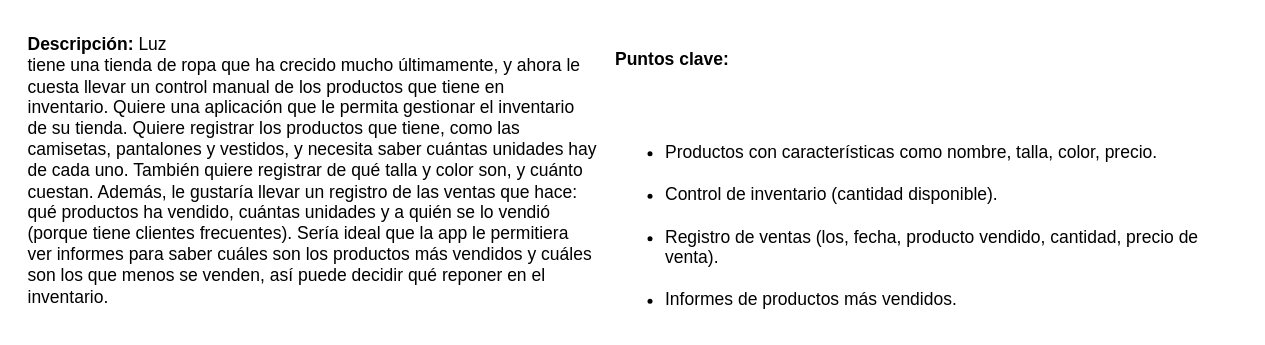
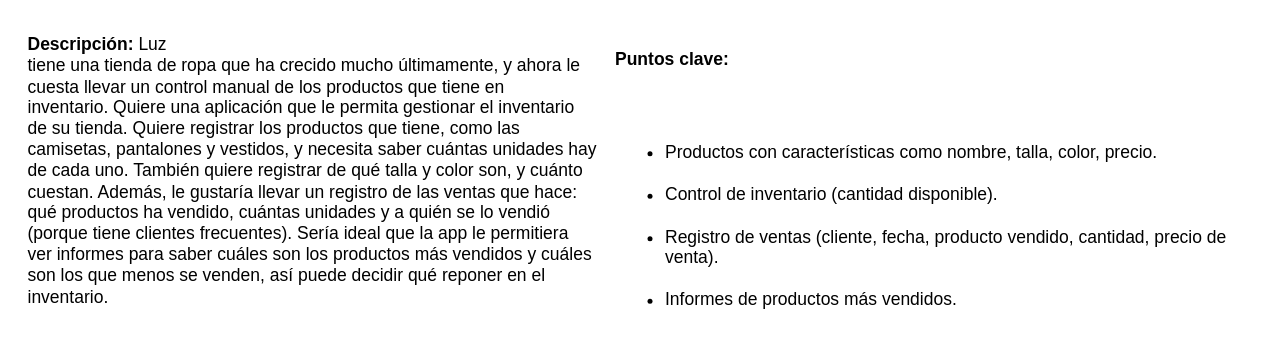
node "Puntos clave: Productos con características como nombre, talla, color, precio. Control de inventario (cantidad disponible). Registro de ventas (los, fecha, producto vendido, cantidad, precio de venta). Informes de productos más vendidos.": label "Puntos clave: Productos con características como nombre, talla, color, precio. Control de inventario (cantidad disponible). Registro de ventas (los, fecha, producto vendido, cantidad, precio de venta). Informes de productos más vendidos." -> "Puntos clave: Productos con características como nombre, talla, color, precio. Control de inventario (cantidad disponible). Registro de ventas (cliente, fecha, producto vendido, cantidad, precio de venta). Informes de productos más vendidos."
